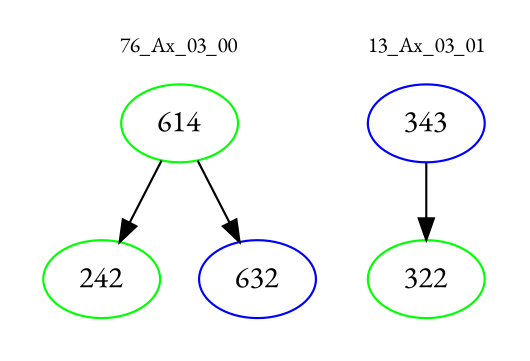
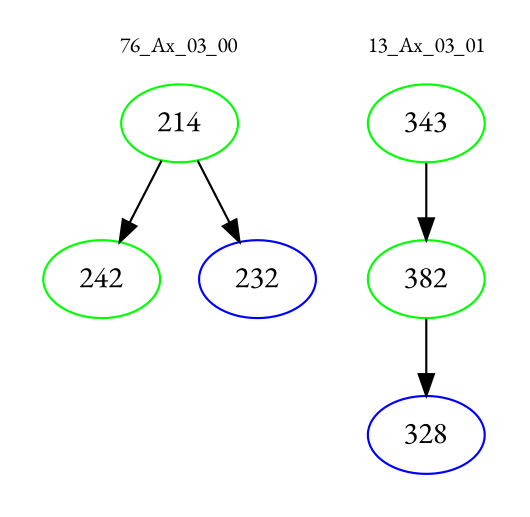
node "614": label "614" -> "214"
node "343": color blue -> green
node "632": label "632" -> "232"
node "322": label "322" -> "382"
node "328": added
